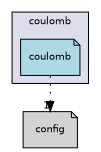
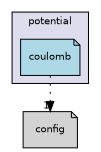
cluster "coulomb": label "coulomb" -> "potential"
